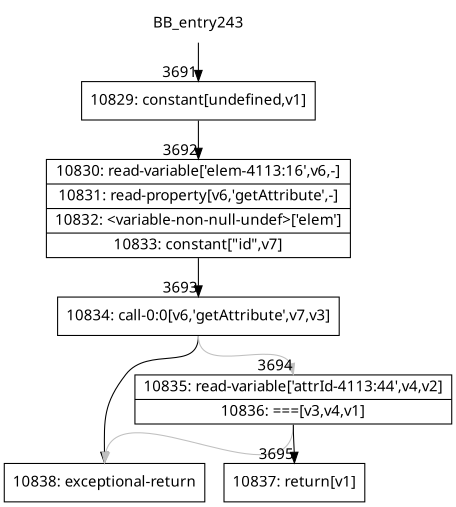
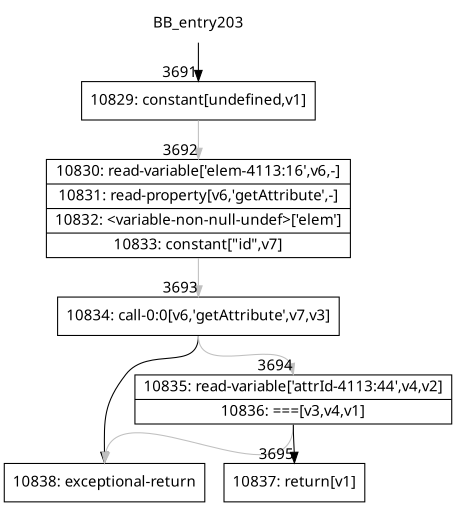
node "BB_entry243": label "BB_entry243" -> "BB_entry203"
edge "10829: constant[undefined,v1]" -> "10830: read-variable['elem-4113:16',v6,-]": color black -> gray
edge "10830: read-variable['elem-4113:16',v6,-]" -> "10834: call-0:0[v6,'getAttribute',v7,v3]": color black -> gray
